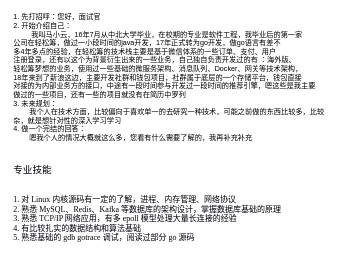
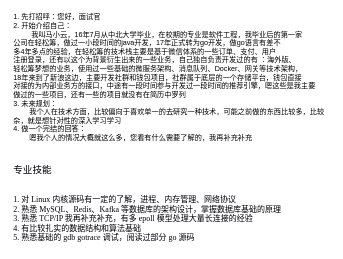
node "专业技能 1. 对 Linux 内核源码有一定的了解，进程、内存管理、网络协议 2. 熟悉 MySQL、Redis、Kafka 等数据库的架构设计，掌握数据库基础的原理 3. 熟悉 TCP/IP 网络应用，有多 epoll 模型处理大量长连接的经验 4. 有比较扎实的数据结构和算法基础 5. 熟悉基础的 gdb gotrace 调试，阅读过部分 go 源码": label "专业技能 1. 对 Linux 内核源码有一定的了解，进程、内存管理、网络协议 2. 熟悉 MySQL、Redis、Kafka 等数据库的架构设计，掌握数据库基础的原理 3. 熟悉 TCP/IP 网络应用，有多 epoll 模型处理大量长连接的经验 4. 有比较扎实的数据结构和算法基础 5. 熟悉基础的 gdb gotrace 调试，阅读过部分 go 源码" -> "专业技能 1. 对 Linux 内核源码有一定的了解，进程、内存管理、网络协议 2. 熟悉 MySQL、Redis、Kafka 等数据库的架构设计，掌握数据库基础的原理 3. 熟悉 TCP/IP 我再补充补充，有多 epoll 模型处理大量长连接的经验 4. 有比较扎实的数据结构和算法基础 5. 熟悉基础的 gdb gotrace 调试，阅读过部分 go 源码"
